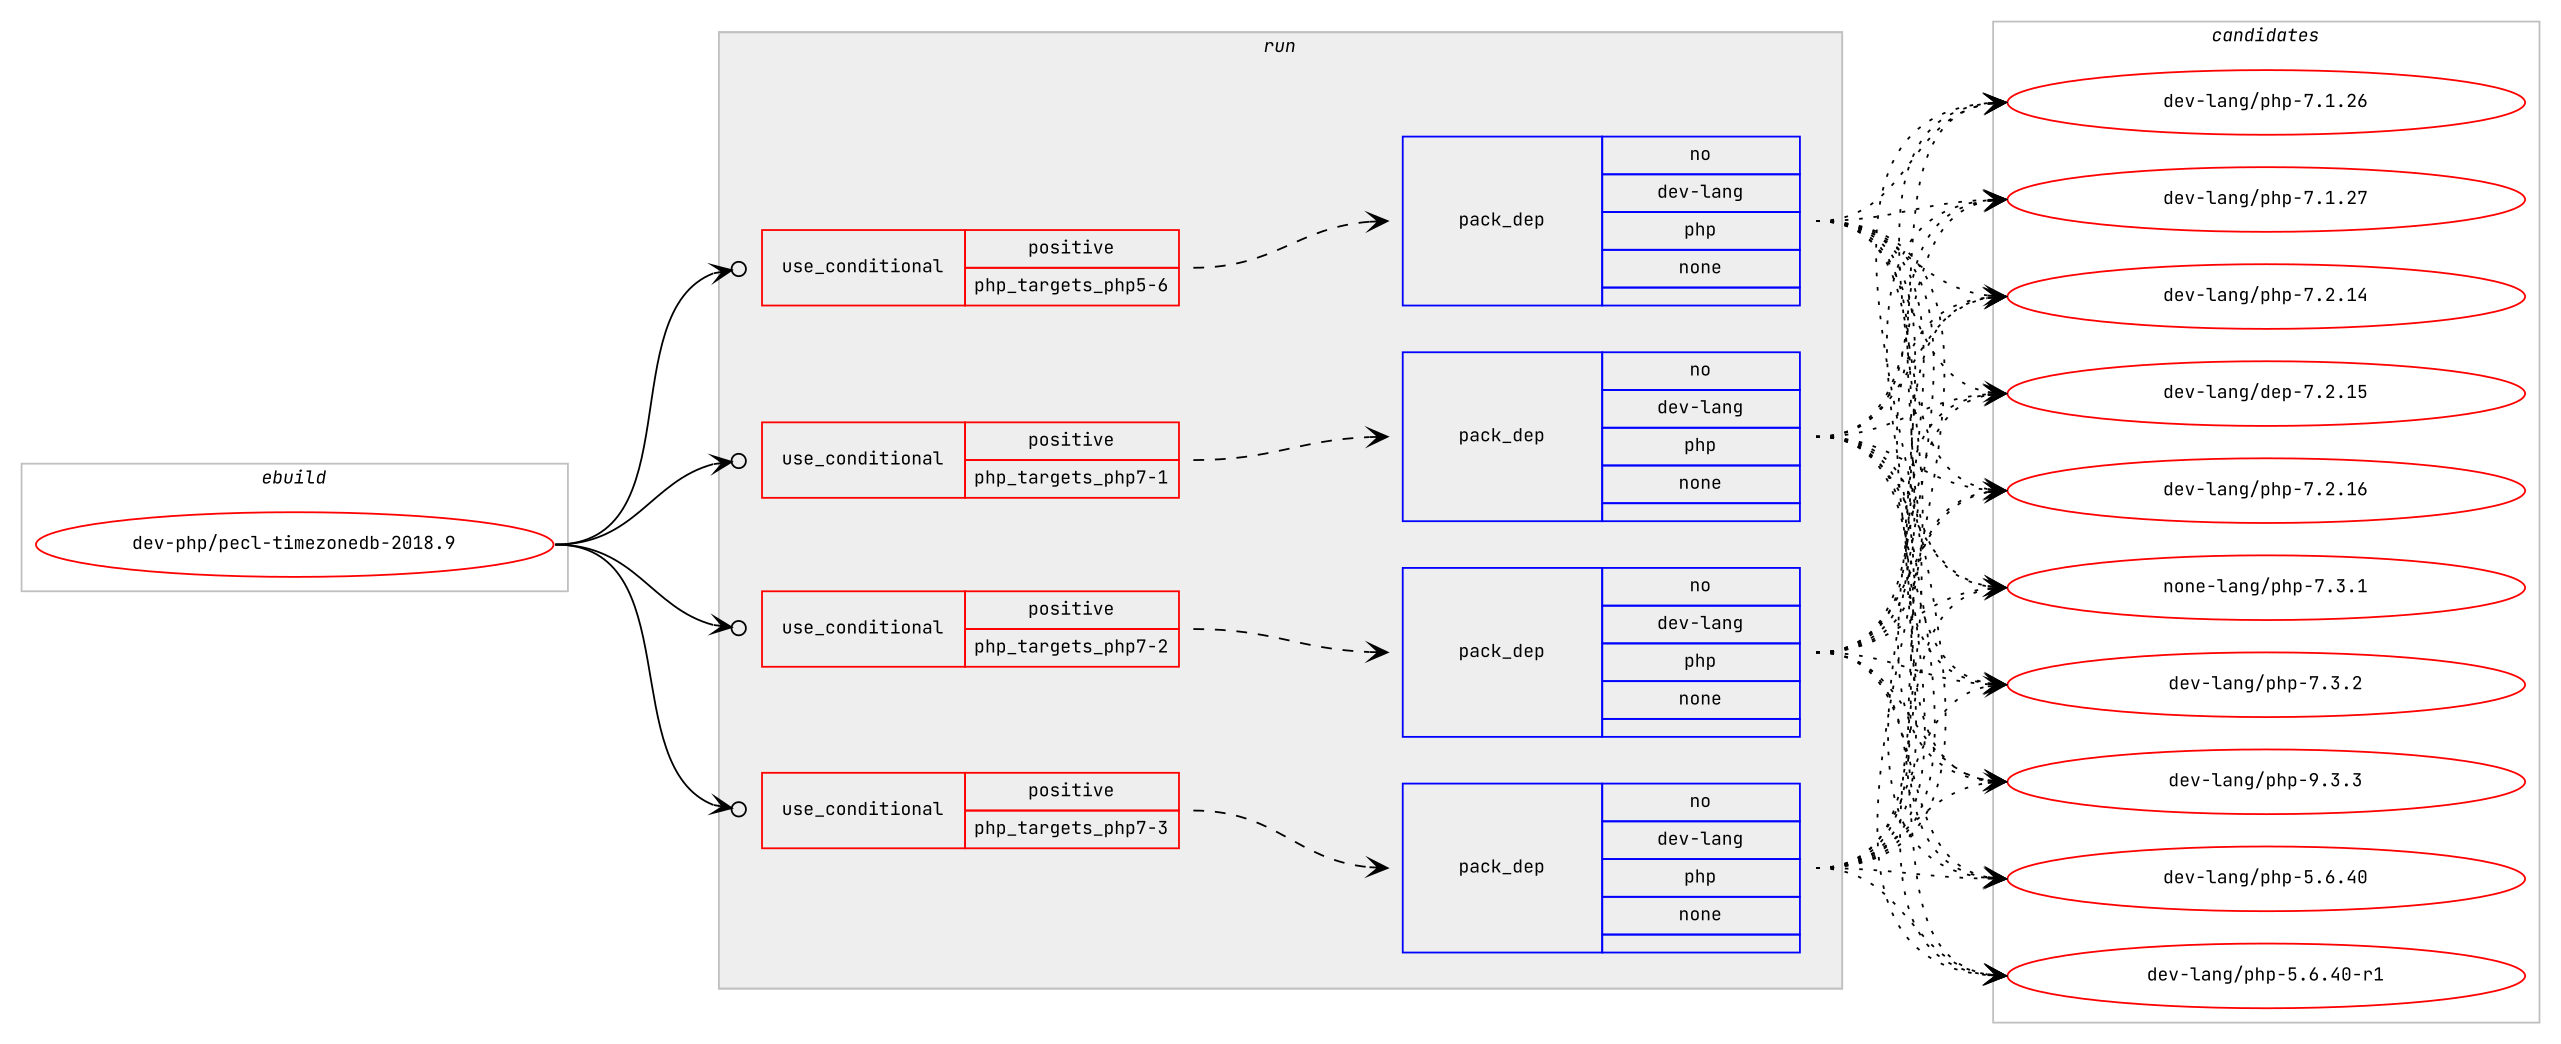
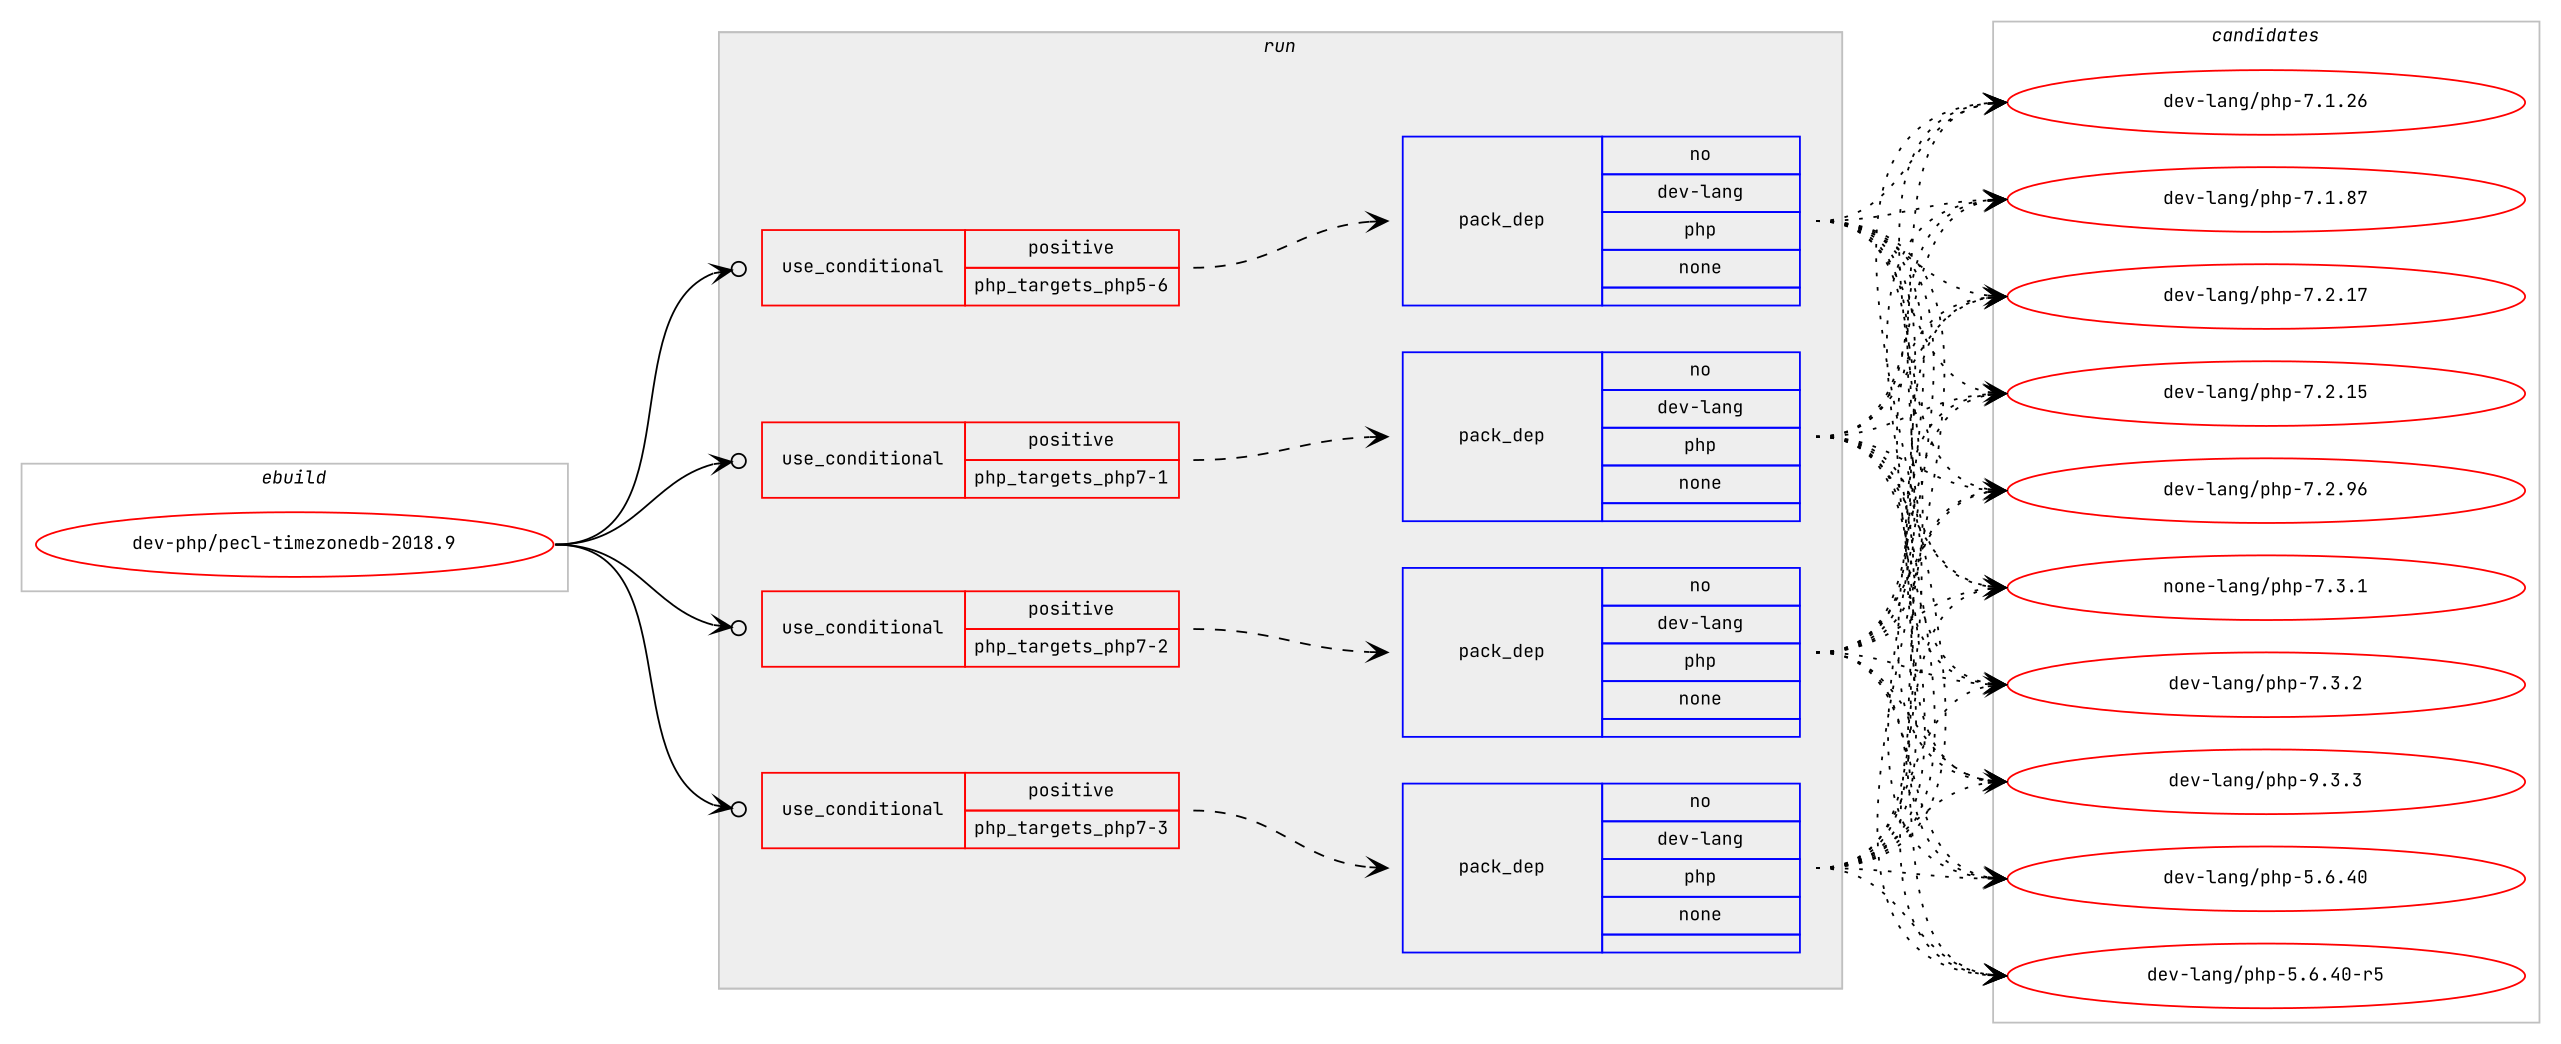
node "dev-lang/php-7.1.27": label "dev-lang/php-7.1.27" -> "dev-lang/php-7.1.87"
node "dev-lang/php-7.2.14": label "dev-lang/php-7.2.14" -> "dev-lang/php-7.2.17"
node "dev-lang/dep-7.2.15": label "dev-lang/dep-7.2.15" -> "dev-lang/php-7.2.15"
node "dev-lang/php-7.2.16": label "dev-lang/php-7.2.16" -> "dev-lang/php-7.2.96"
node "dev-lang/php-5.6.40-r1": label "dev-lang/php-5.6.40-r1" -> "dev-lang/php-5.6.40-r5"
